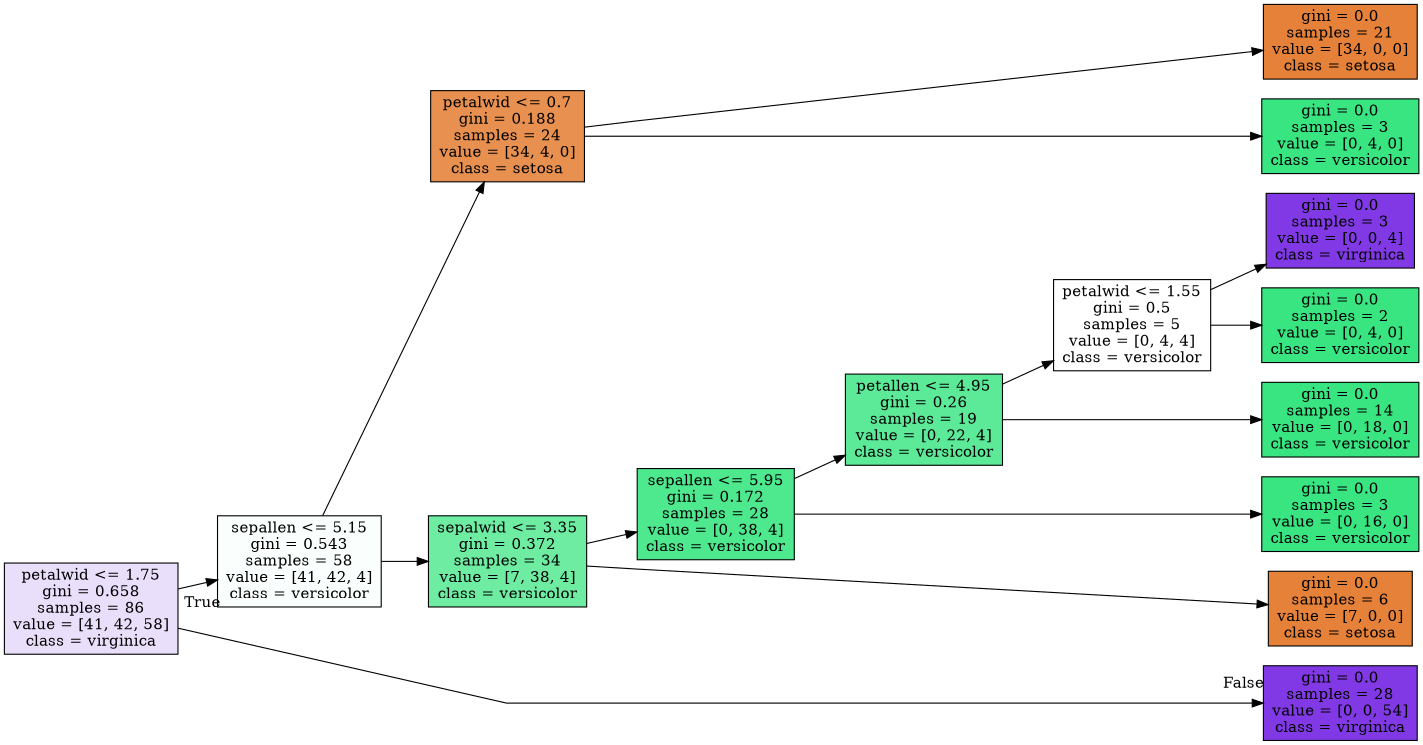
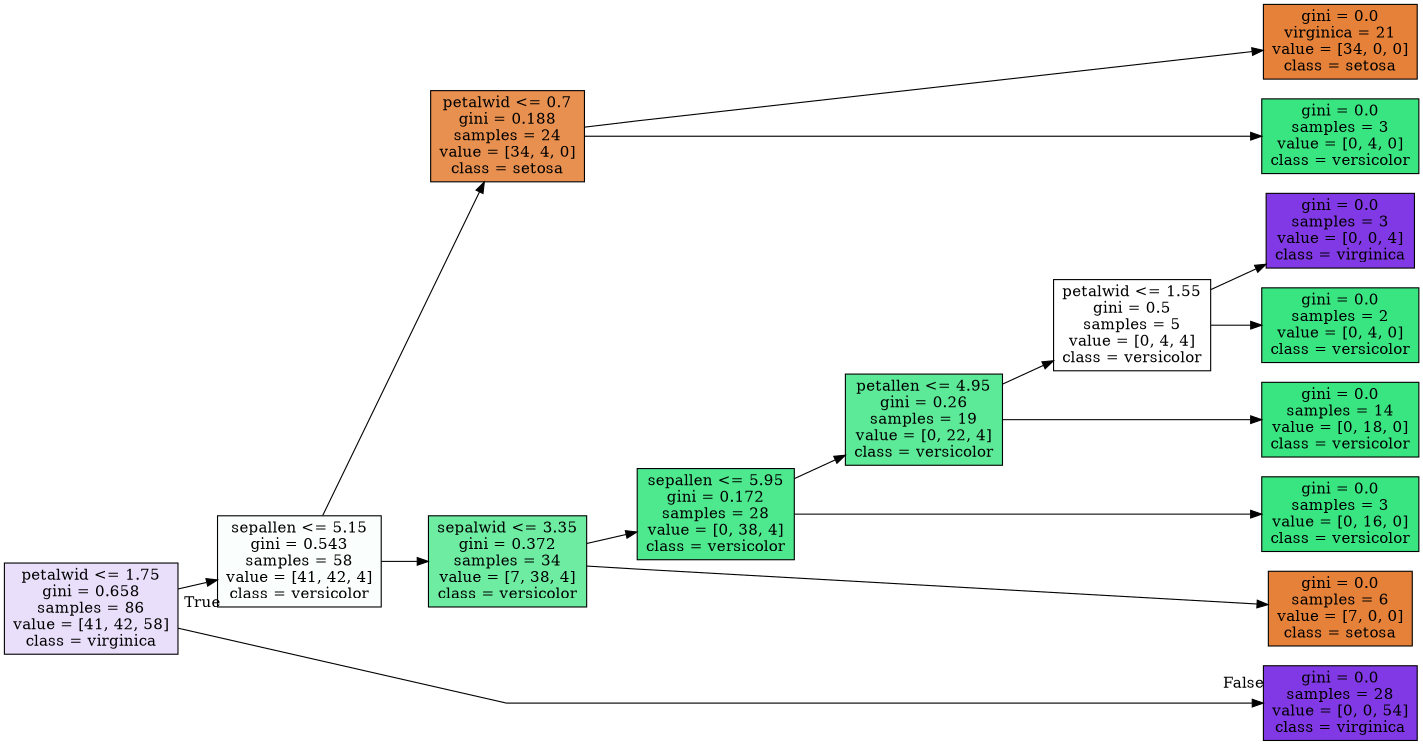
node "gini = 0.0 samples = 21 value = [34, 0, 0] class = setosa": label "gini = 0.0 samples = 21 value = [34, 0, 0] class = setosa" -> "gini = 0.0 virginica = 21 value = [34, 0, 0] class = setosa"
